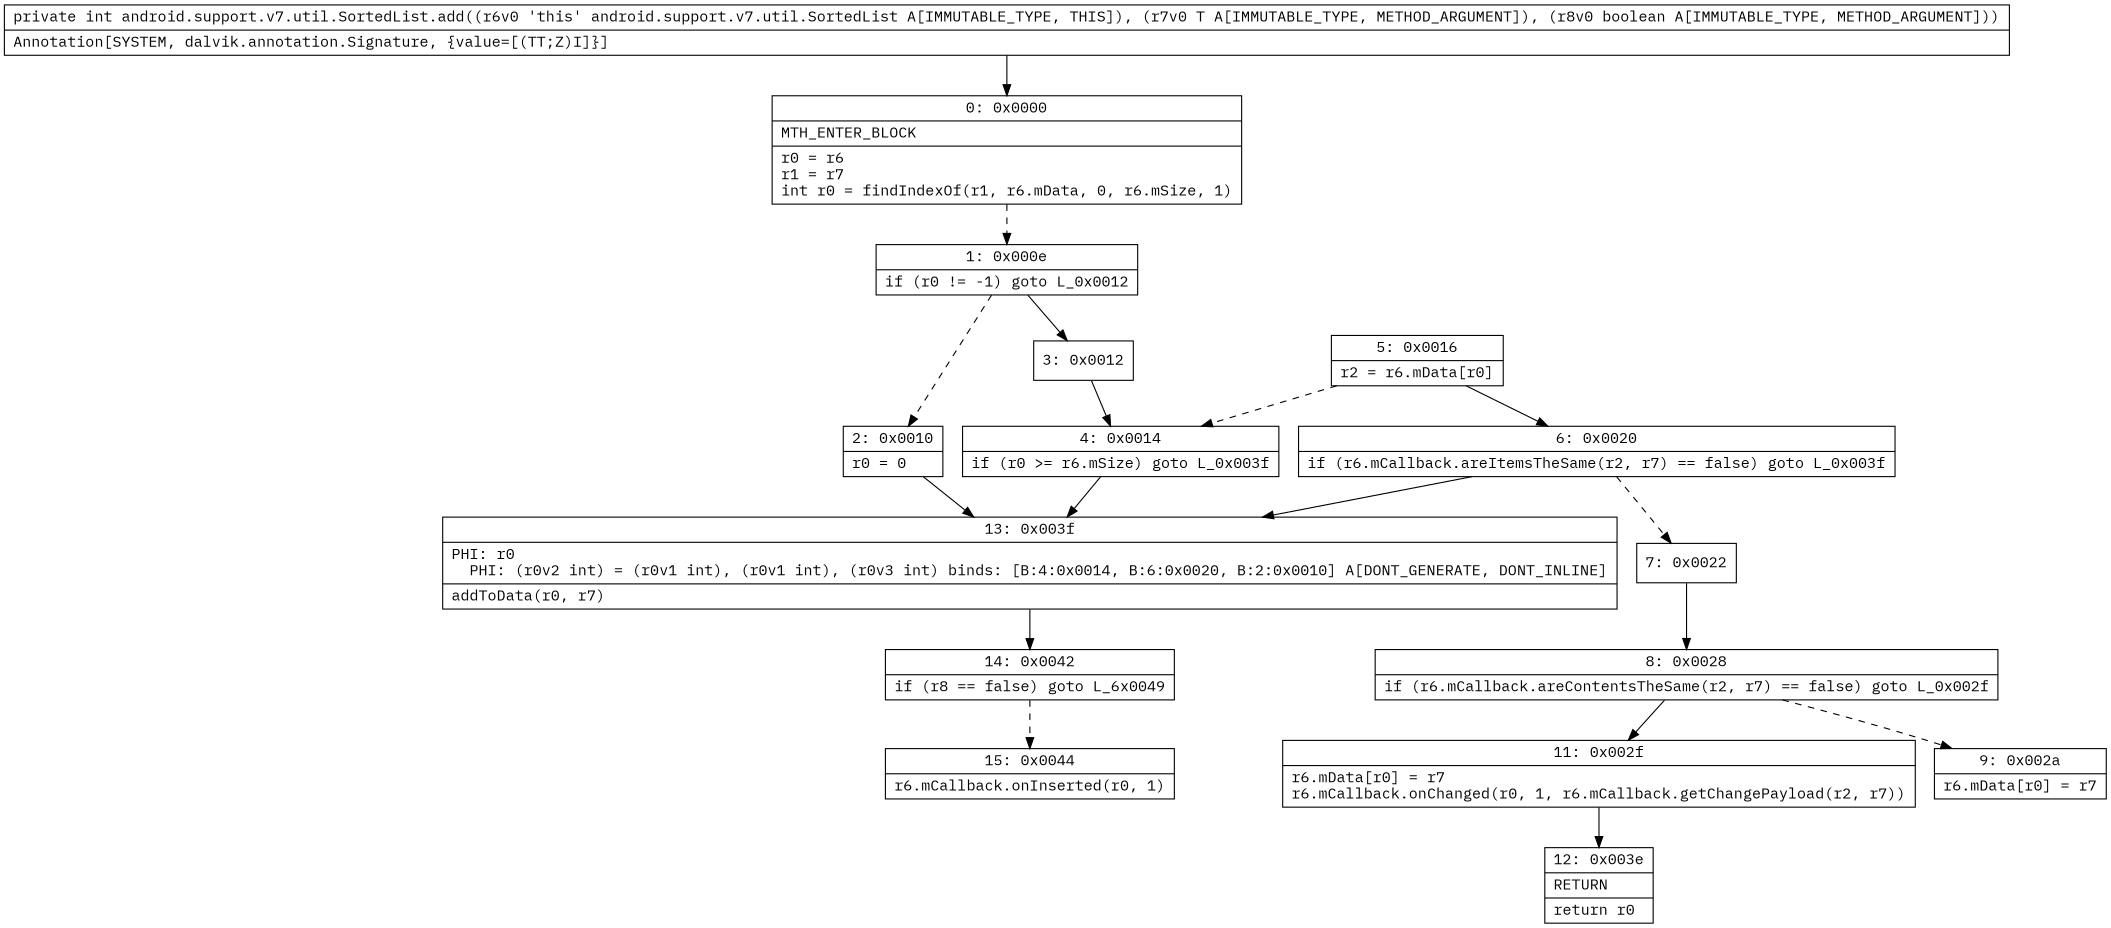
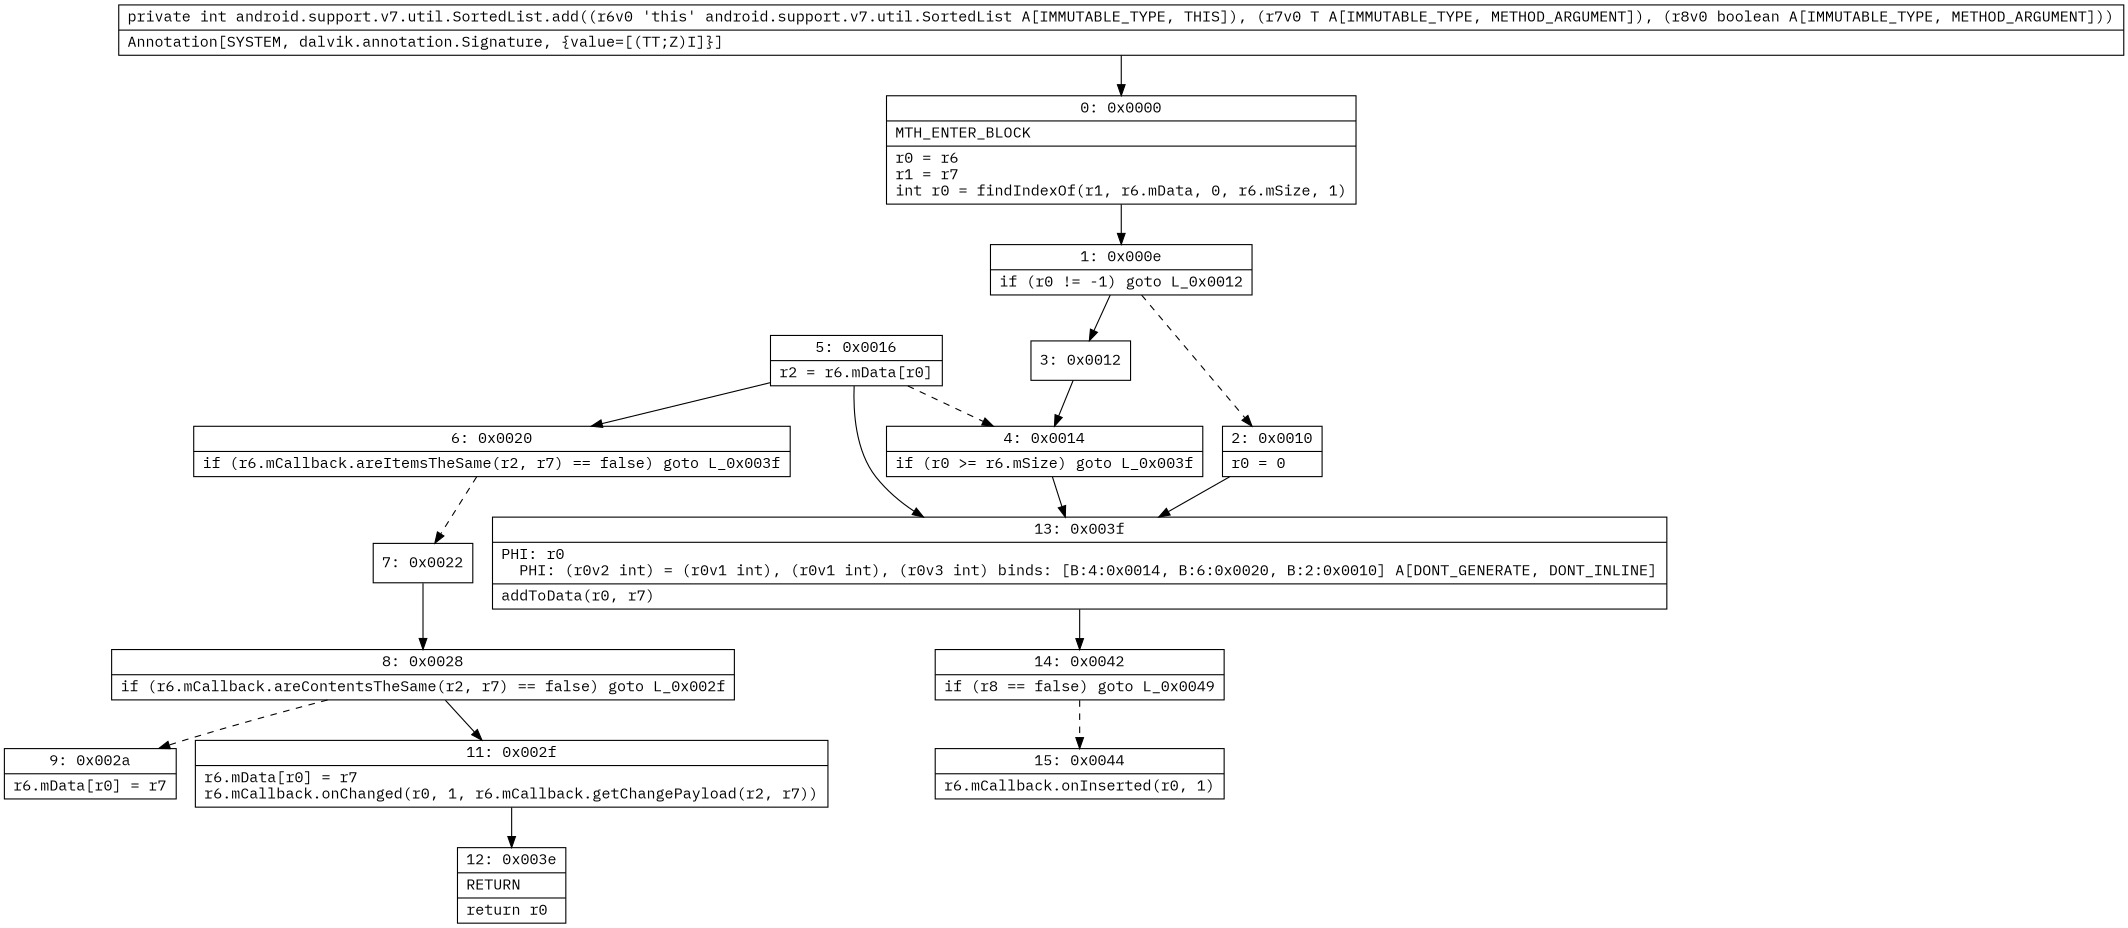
edge "0: 0x0000" -> "1: 0x000e": style dashed -> solid
edge "6: 0x0020" -> "13: 0x003f": now "5: 0x0016" -> "13: 0x003f"
node "14: 0x0042": text "if (r8 == false) goto L_6x0049" -> "if (r8 == false) goto L_0x0049"
